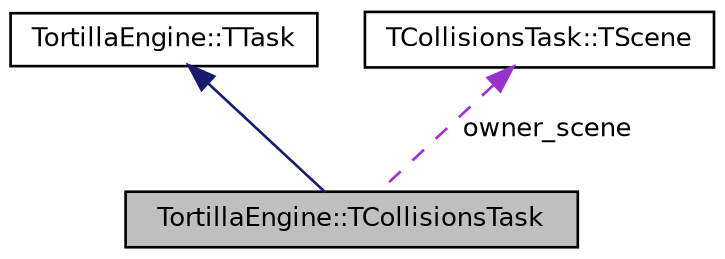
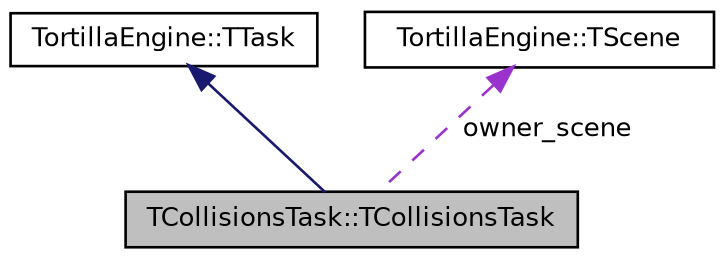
node "TCollisionsTask::TScene": label "TCollisionsTask::TScene" -> "TortillaEngine::TScene"
node "TortillaEngine::TCollisionsTask": label "TortillaEngine::TCollisionsTask" -> "TCollisionsTask::TCollisionsTask"
